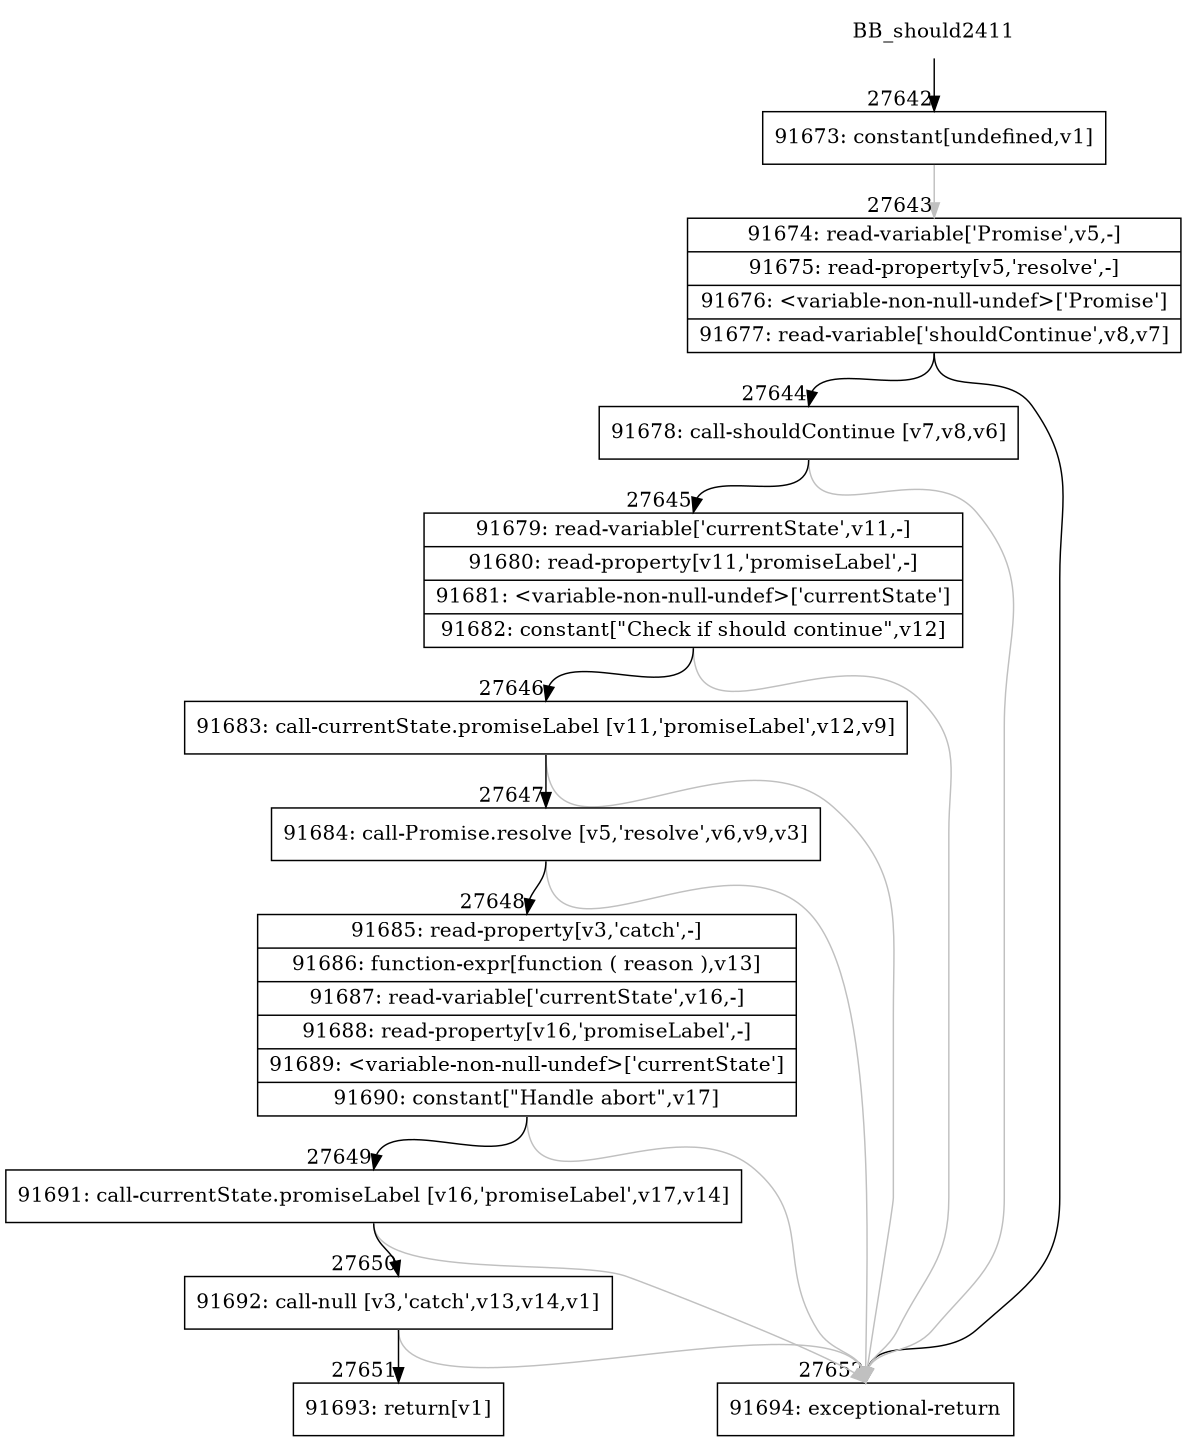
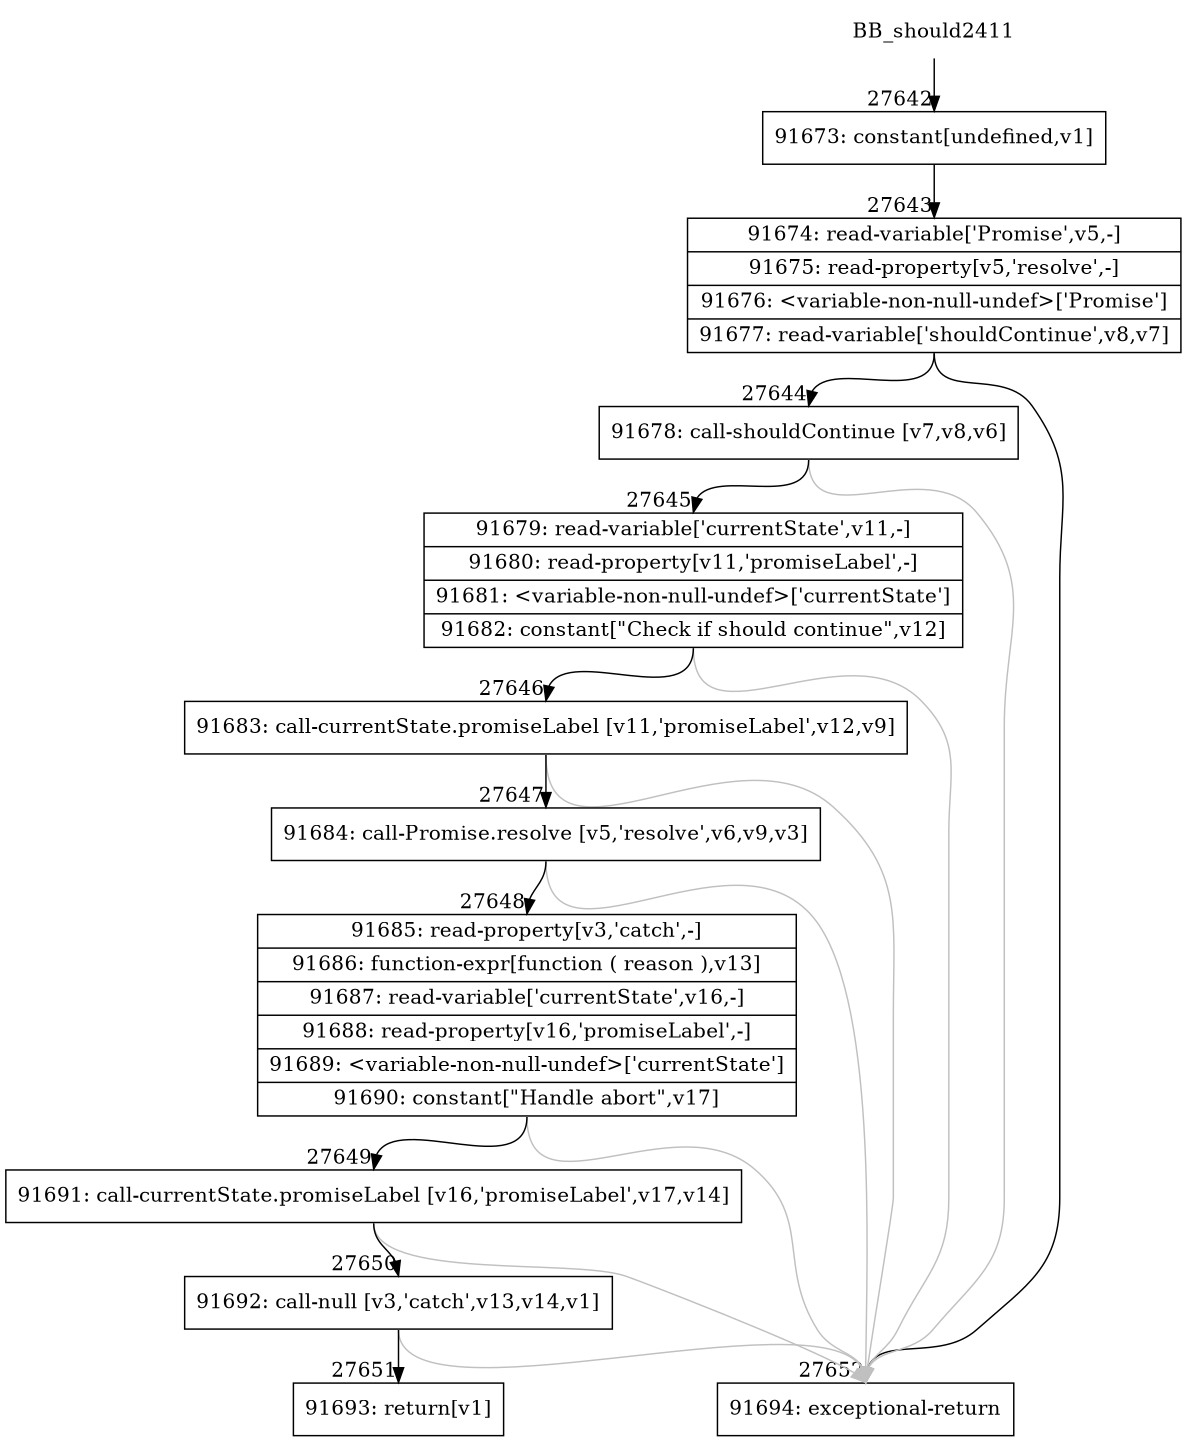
edge "91673: constant[undefined,v1]" -> "91674: read-variable['Promise',v5,-]": color gray -> black
